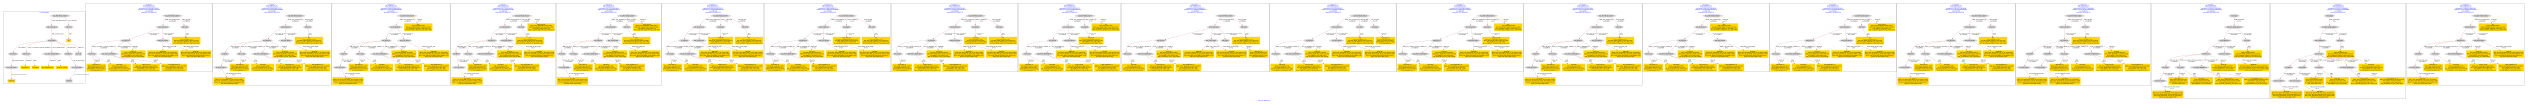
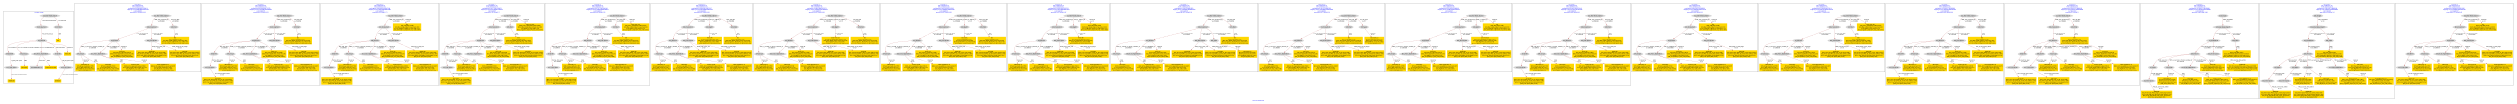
node "Artist URI": fillcolor lightgray -> gold
node "nationality uri": removed
node "artist appellation uri": fillcolor gold -> lightgray
node "birthDate": fillcolor lightgray -> gold
